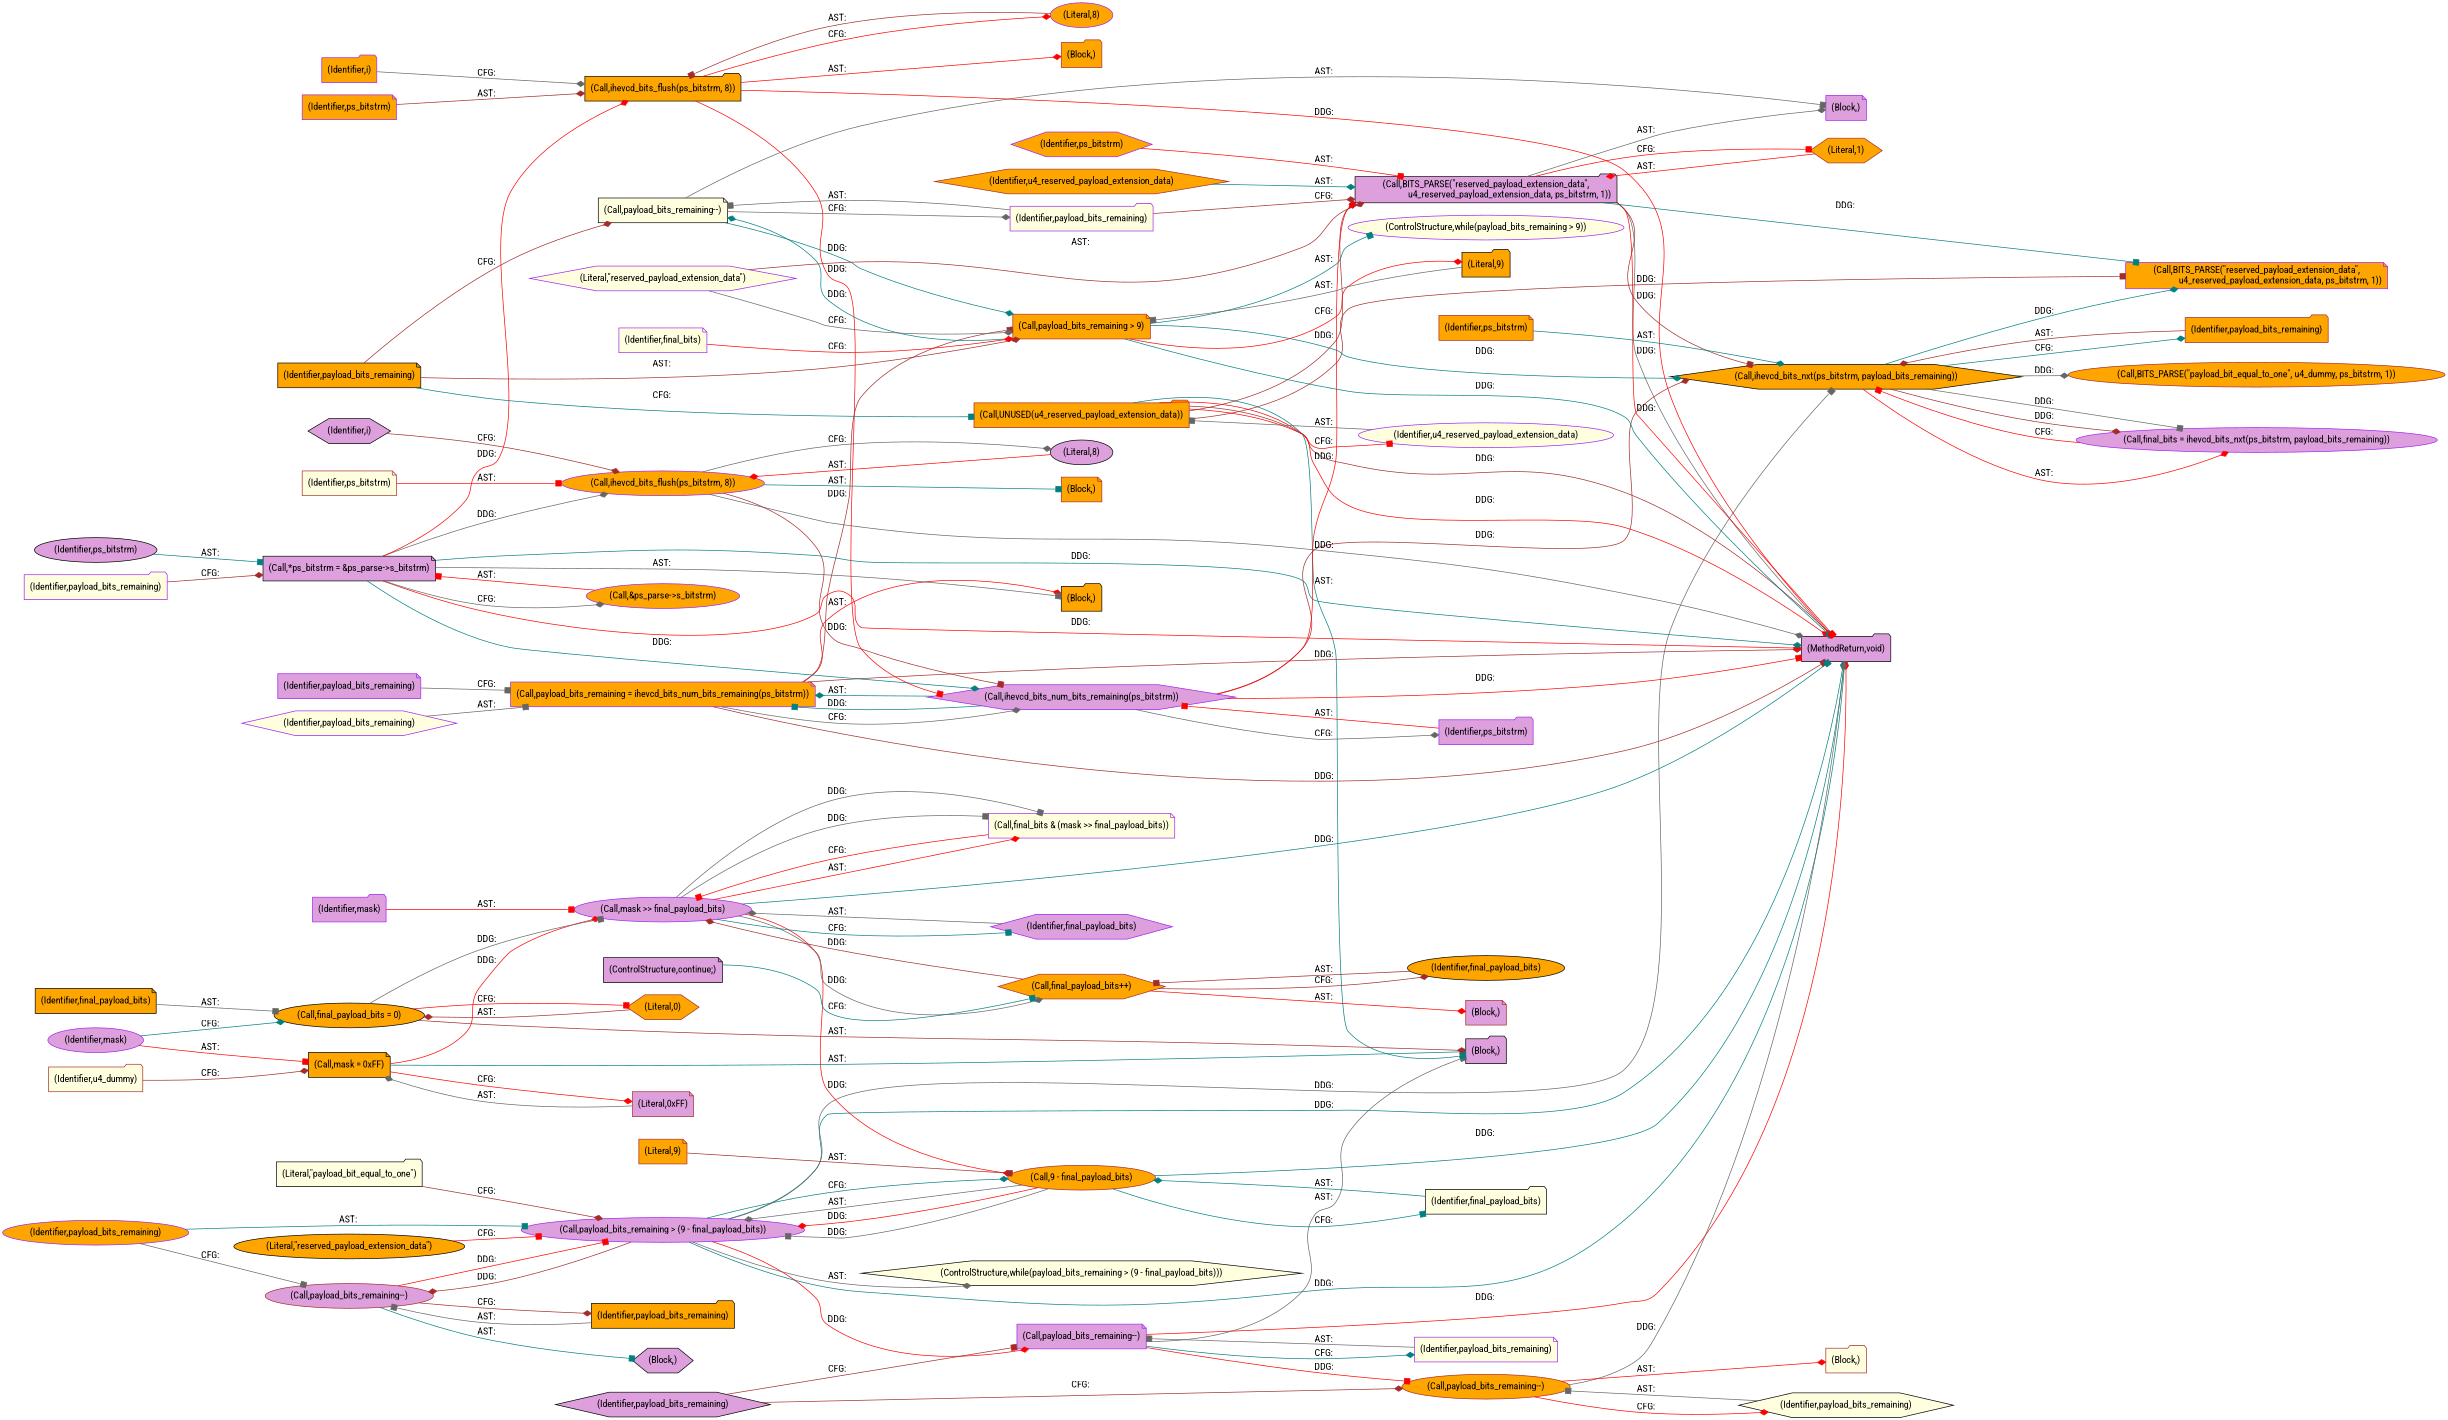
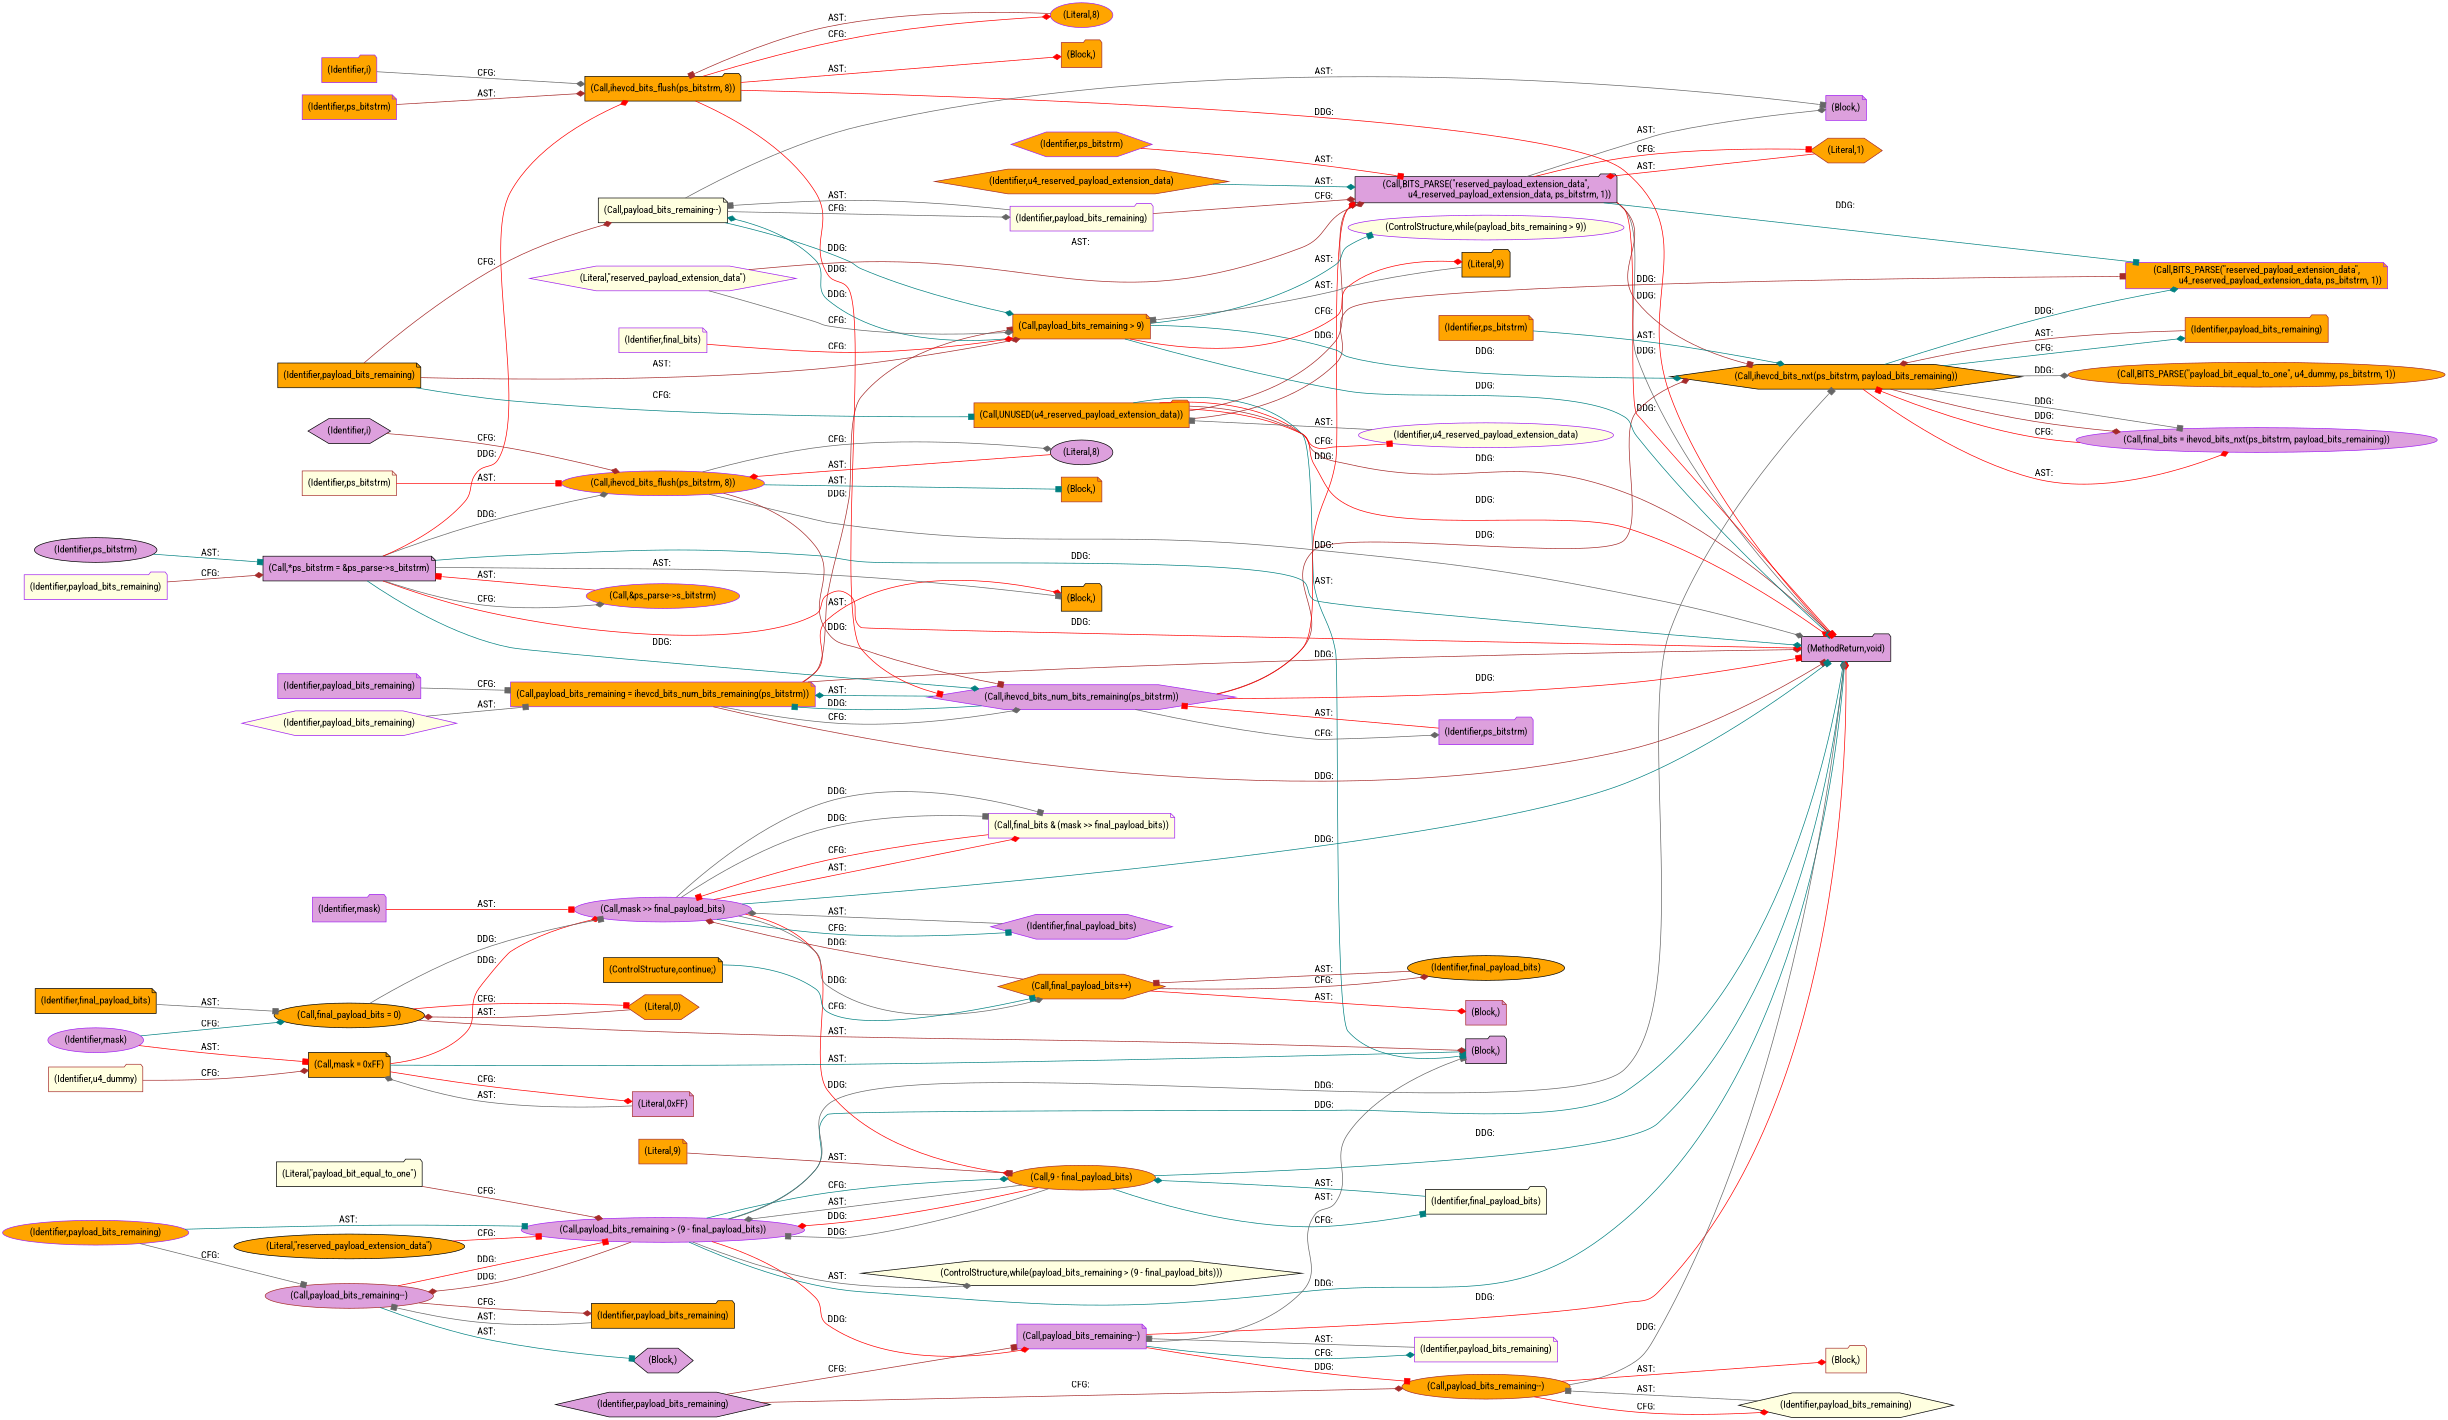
node "(ControlStructure,continue;)": fillcolor plum -> orange
